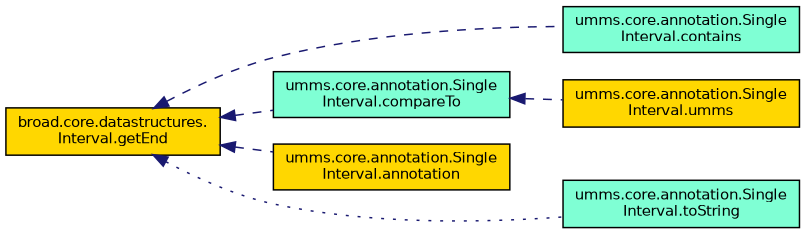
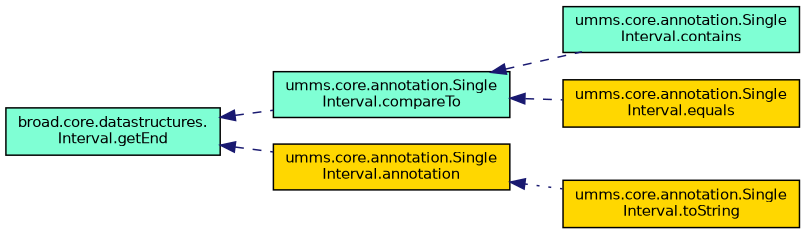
edge "umms.core.annotation.Single Interval.contains" -> "broad.core.datastructures. Interval.getEnd": now "umms.core.annotation.Single Interval.contains" -> "umms.core.annotation.Single Interval.compareTo"
node "umms.core.annotation.Single Interval.umms": label "umms.core.annotation.Single Interval.umms" -> "umms.core.annotation.Single Interval.equals"
node "broad.core.datastructures. Interval.getEnd": fillcolor gold -> aquamarine
node "umms.core.annotation.Single Interval.toString": fillcolor aquamarine -> gold
edge "umms.core.annotation.Single Interval.toString" -> "broad.core.datastructures. Interval.getEnd": now "umms.core.annotation.Single Interval.toString" -> "umms.core.annotation.Single Interval.annotation"
